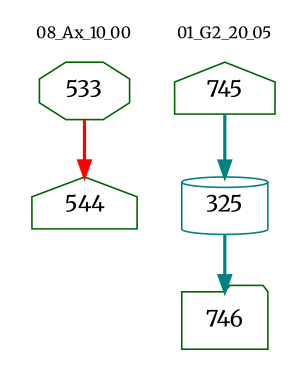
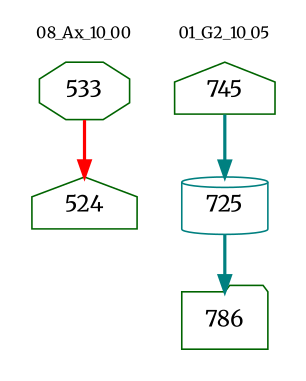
cluster "01_G2_20_05": label "01_G2_20_05" -> "01_G2_10_05"
node "544": label "544" -> "524"
node "325": label "325" -> "725"
node "746": label "746" -> "786"
